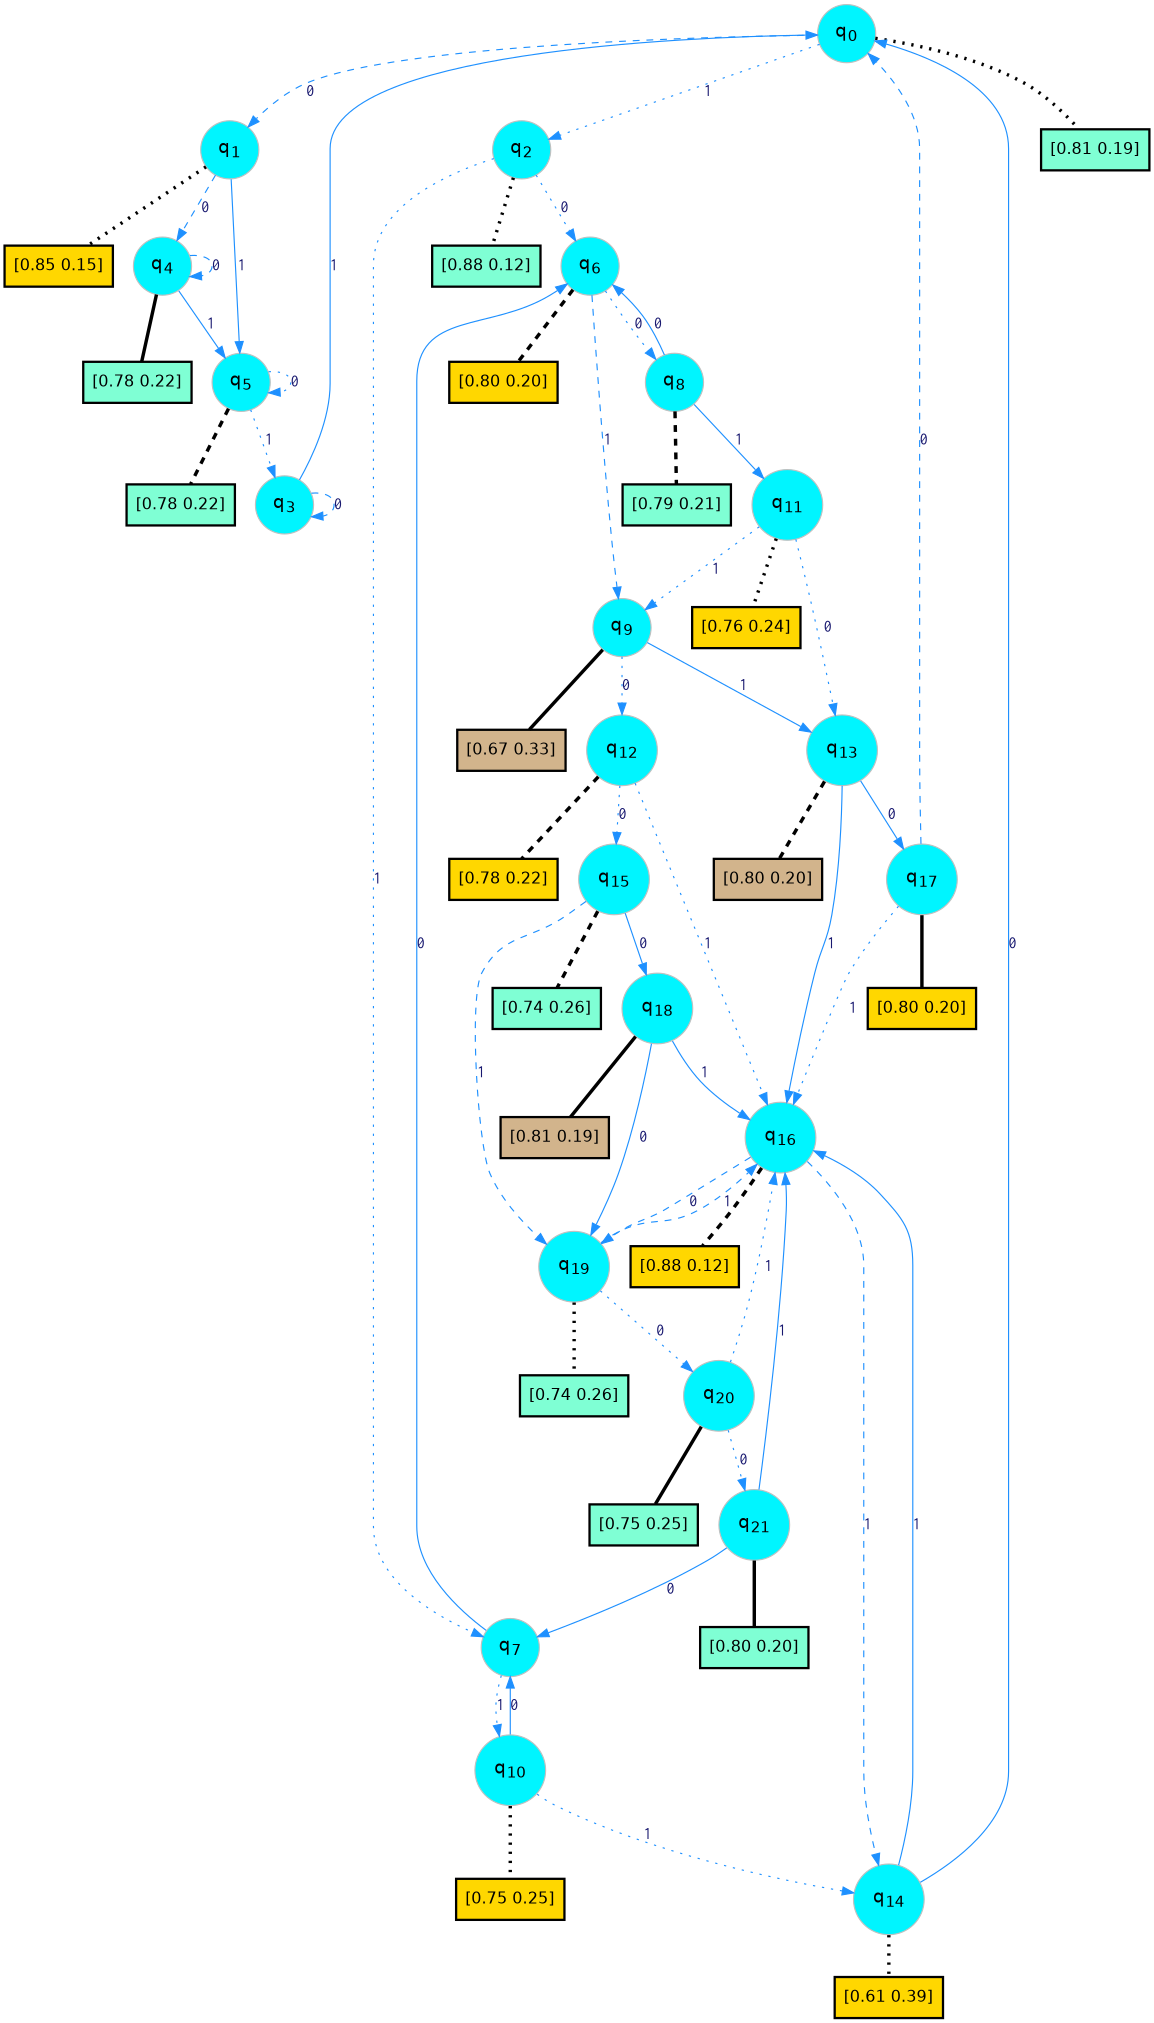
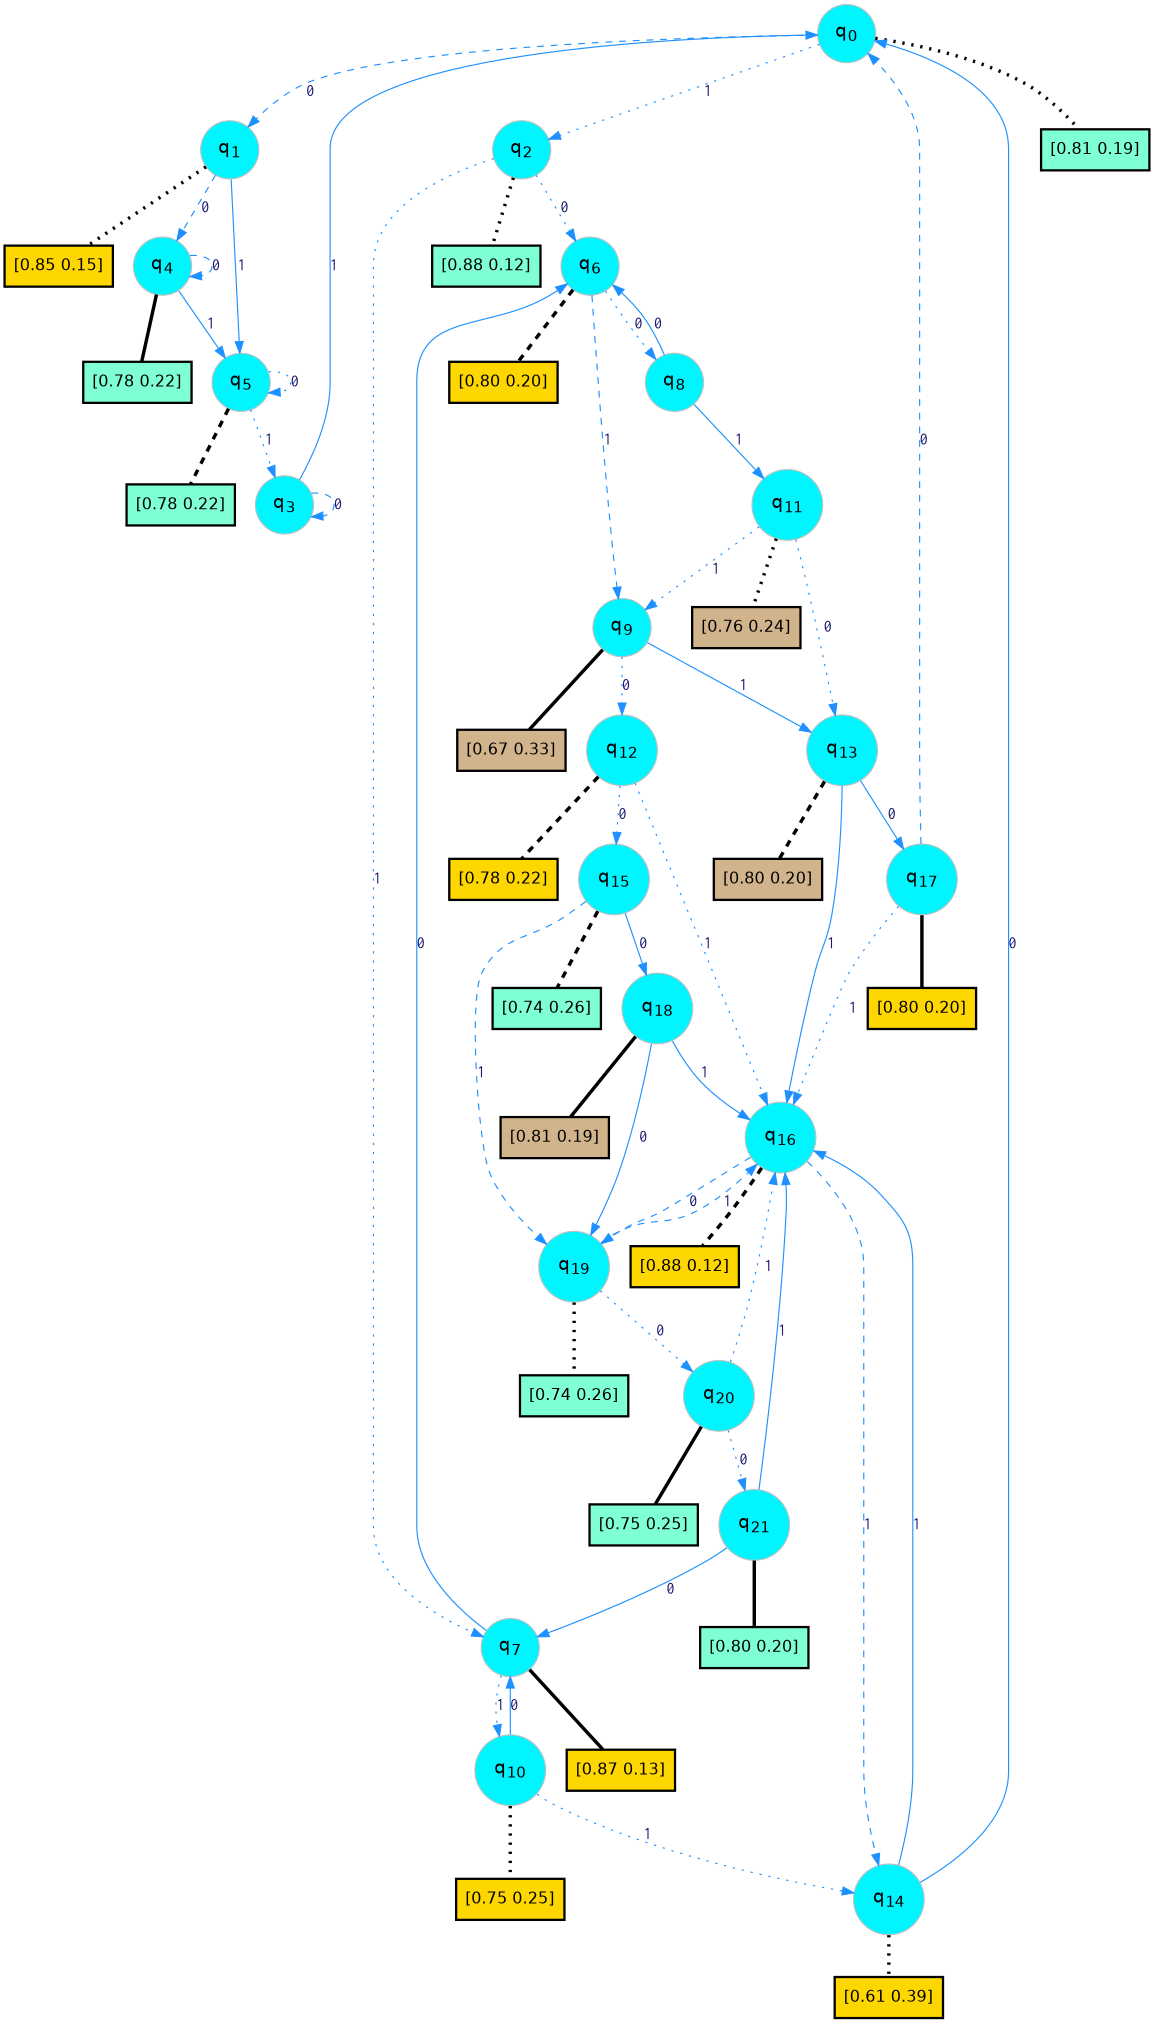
node "[0.79 0.21]": removed
node "[0.76 0.24]": fillcolor gold -> tan
node "[0.87 0.13]": added
